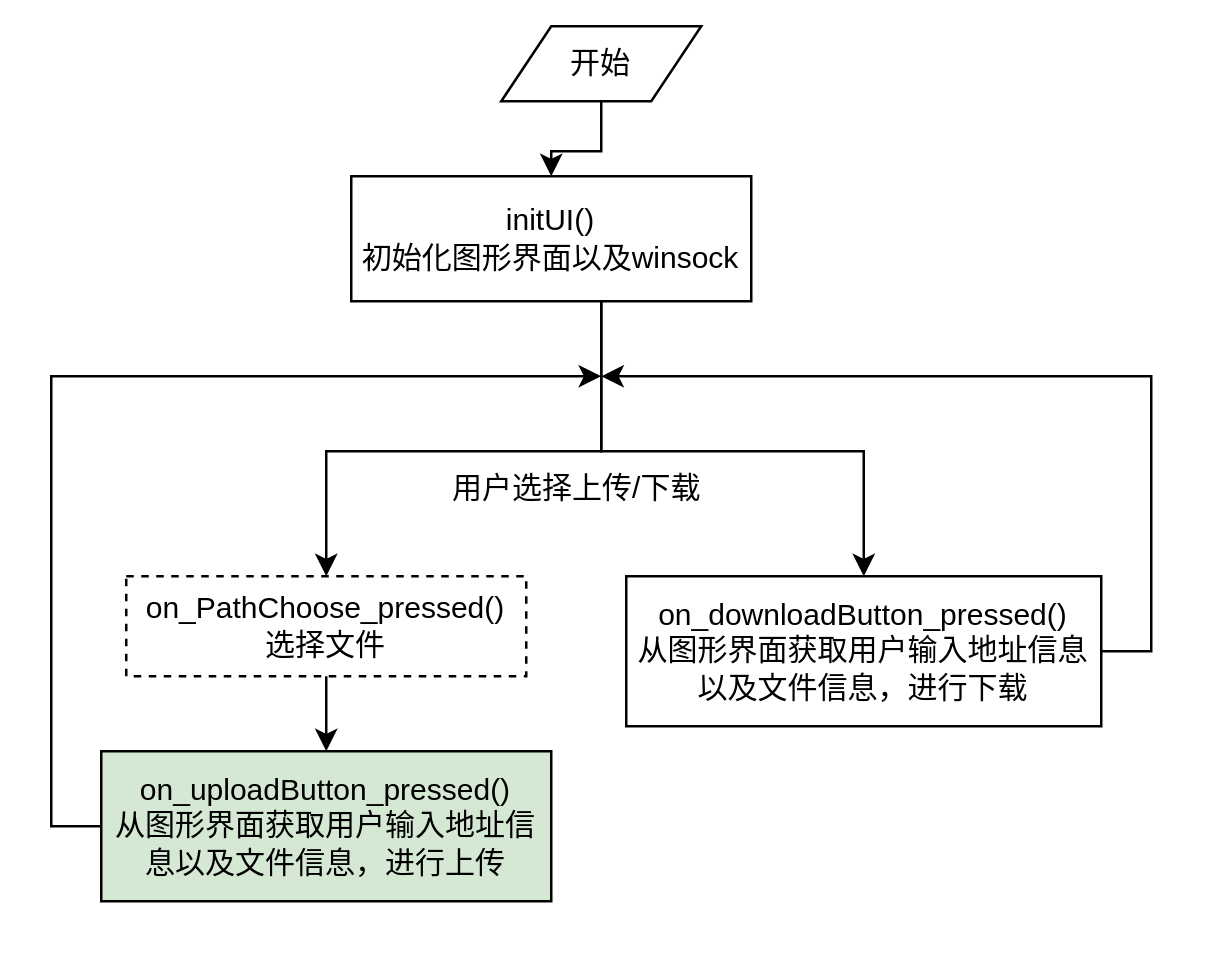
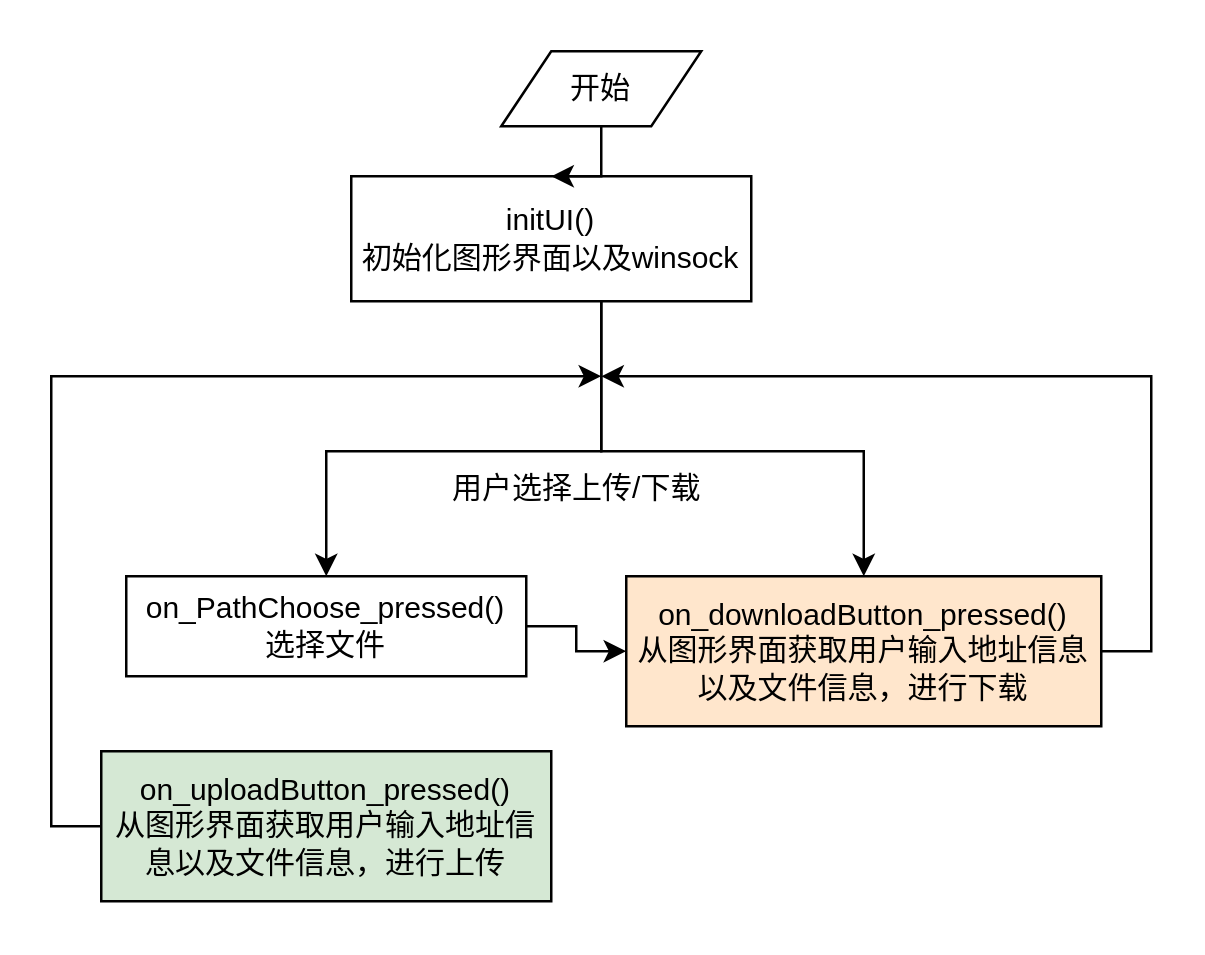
node "开始": moved (601, 64) -> (601, 89)
node "on_PathChoose_pressed() 选择文件": style dashed -> solid
node "on_downloadButton_pressed() 从图形界面获取用户输入地址信息以及文件信息，进行下载": fillcolor #ffffff -> #ffe6cc
edge "on_PathChoose_pressed() 选择文件" -> "on_uploadButton_pressed() 从图形界面获取用户输入地址信息以及文件信息，进行上传": now "on_PathChoose_pressed() 选择文件" -> "on_downloadButton_pressed() 从图形界面获取用户输入地址信息以及文件信息，进行下载"
